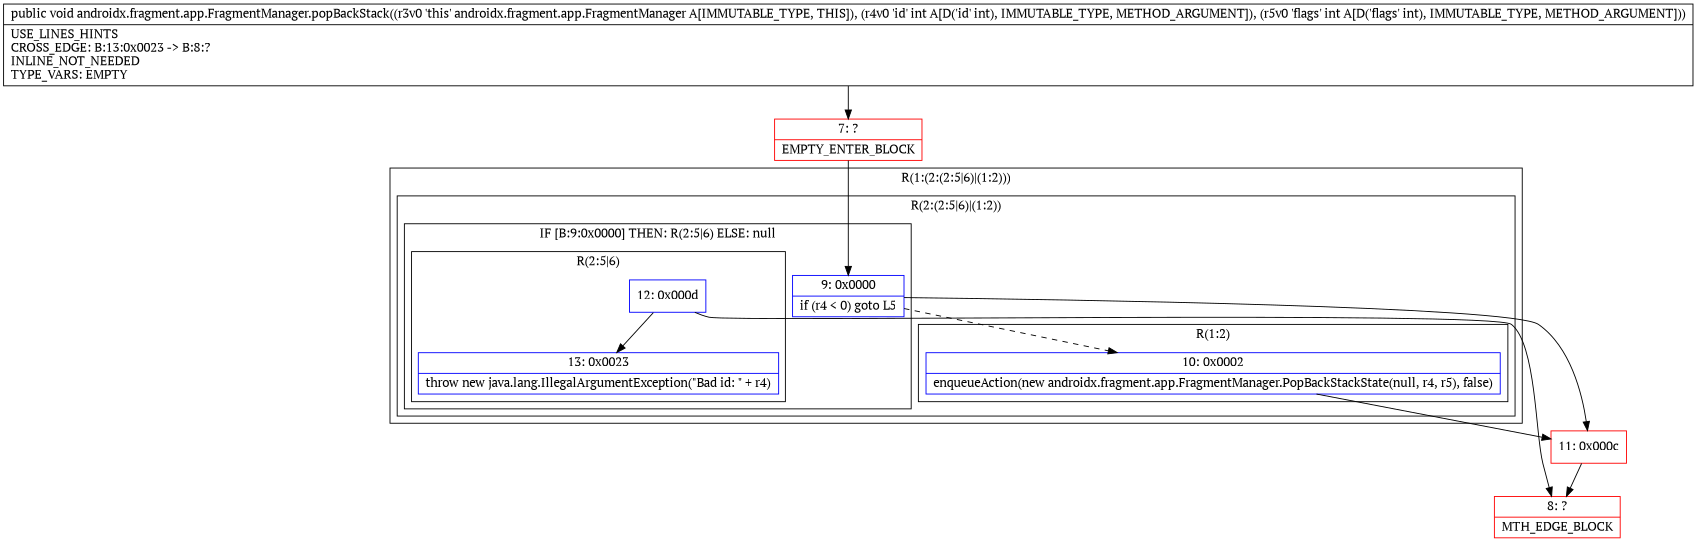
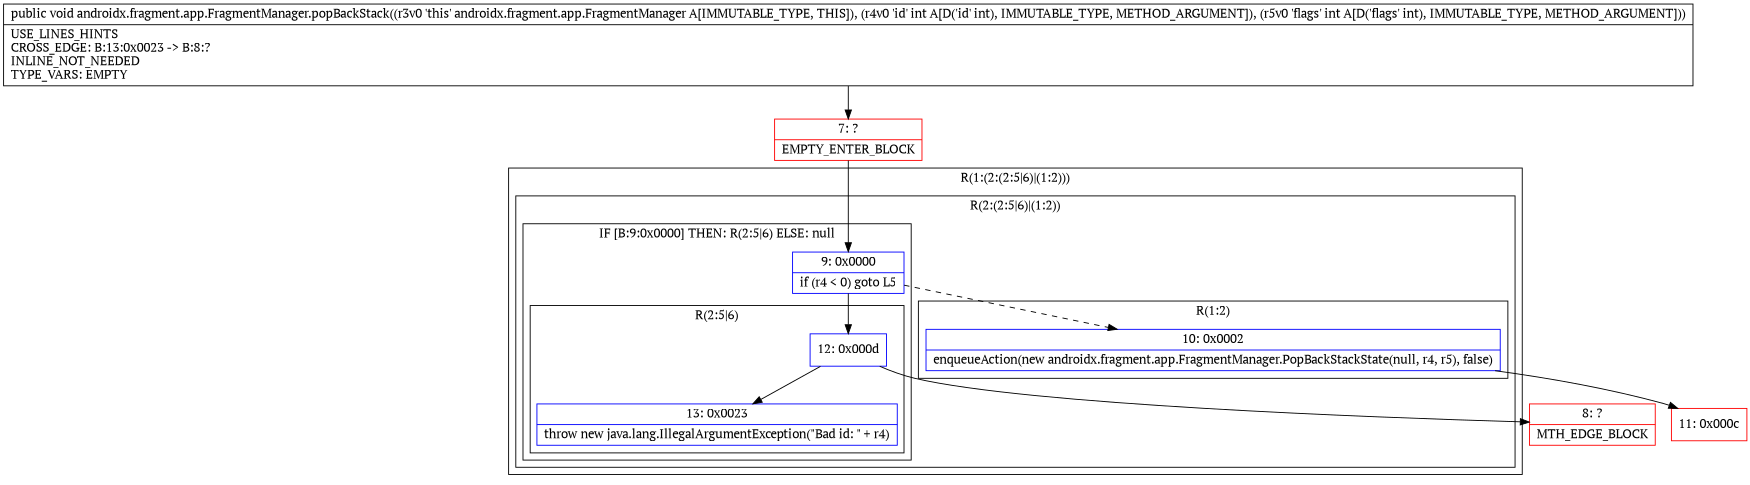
edge "9: 0x0000" -> "11: 0x000c": now "9: 0x0000" -> "12: 0x000d"
edge "11: 0x000c" -> "8: ?": removed
